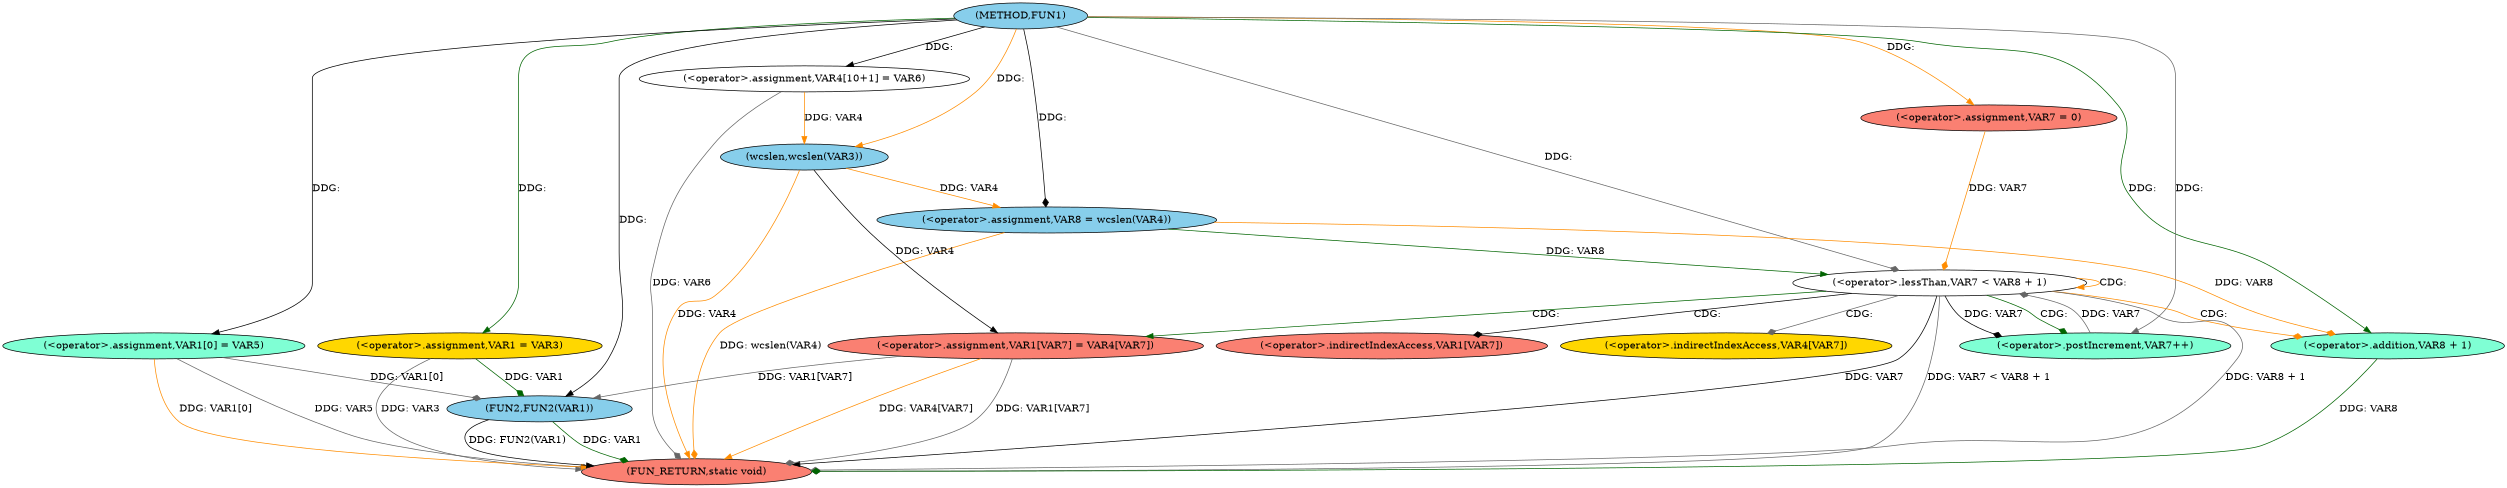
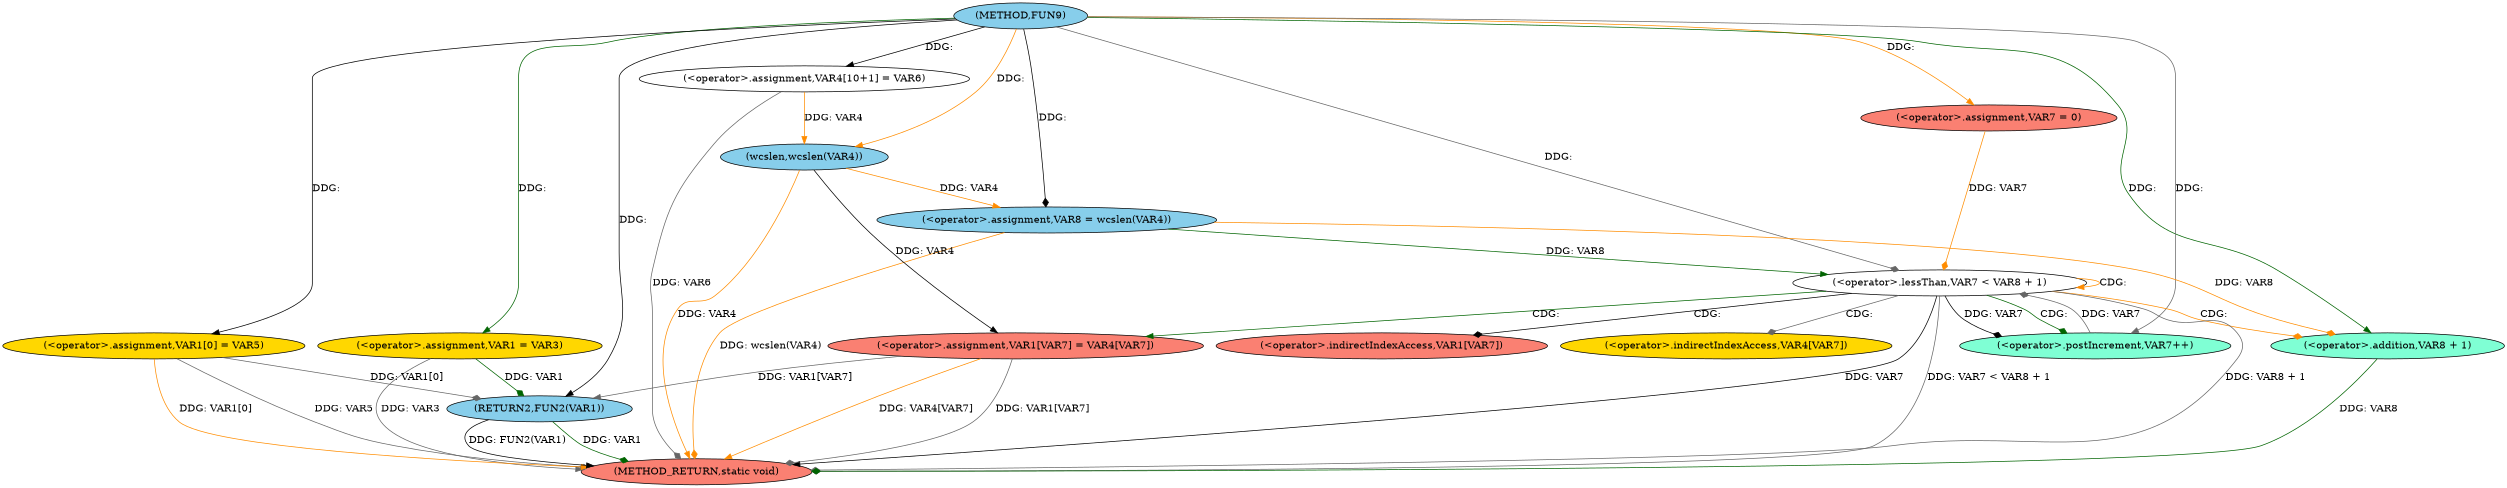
node "(METHOD,FUN1)": label "(METHOD,FUN1)" -> "(METHOD,FUN9)"
node "(wcslen,wcslen(VAR3))": label "(wcslen,wcslen(VAR3))" -> "(wcslen,wcslen(VAR4))"
node "(<operator>.assignment,VAR1[0] = VAR5)": fillcolor aquamarine -> gold
node "(FUN2,FUN2(VAR1))": label "(FUN2,FUN2(VAR1))" -> "(RETURN2,FUN2(VAR1))"
node "(FUN_RETURN,static void)": label "(FUN_RETURN,static void)" -> "(METHOD_RETURN,static void)"
